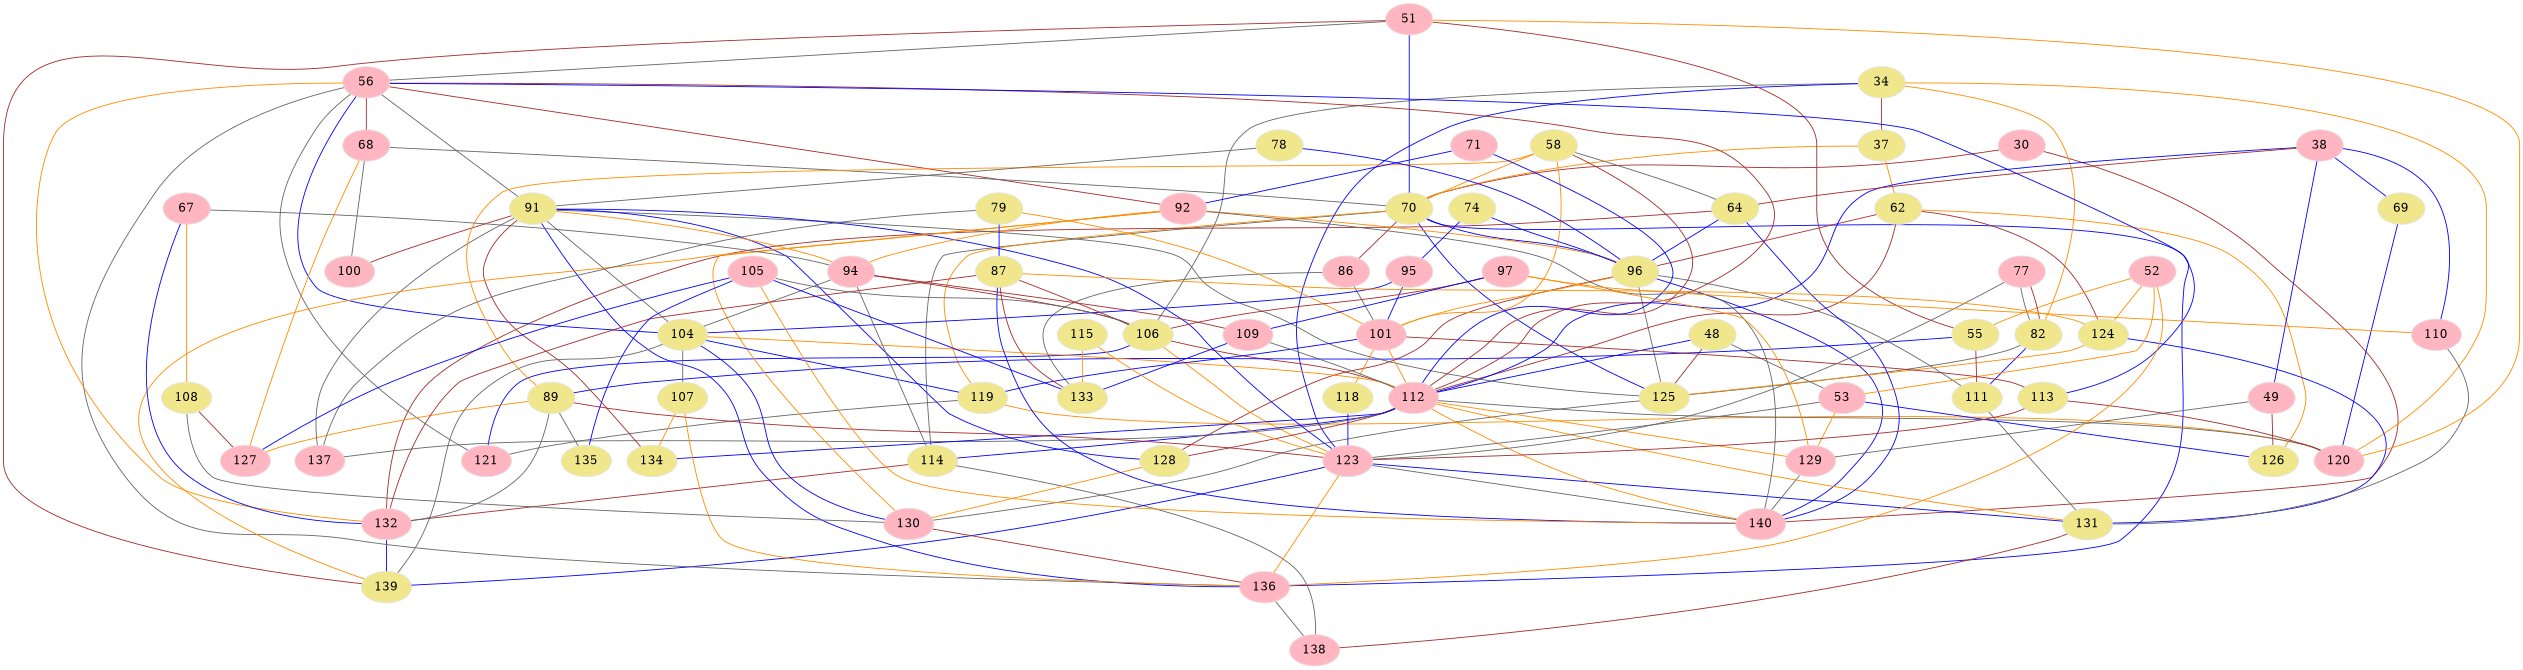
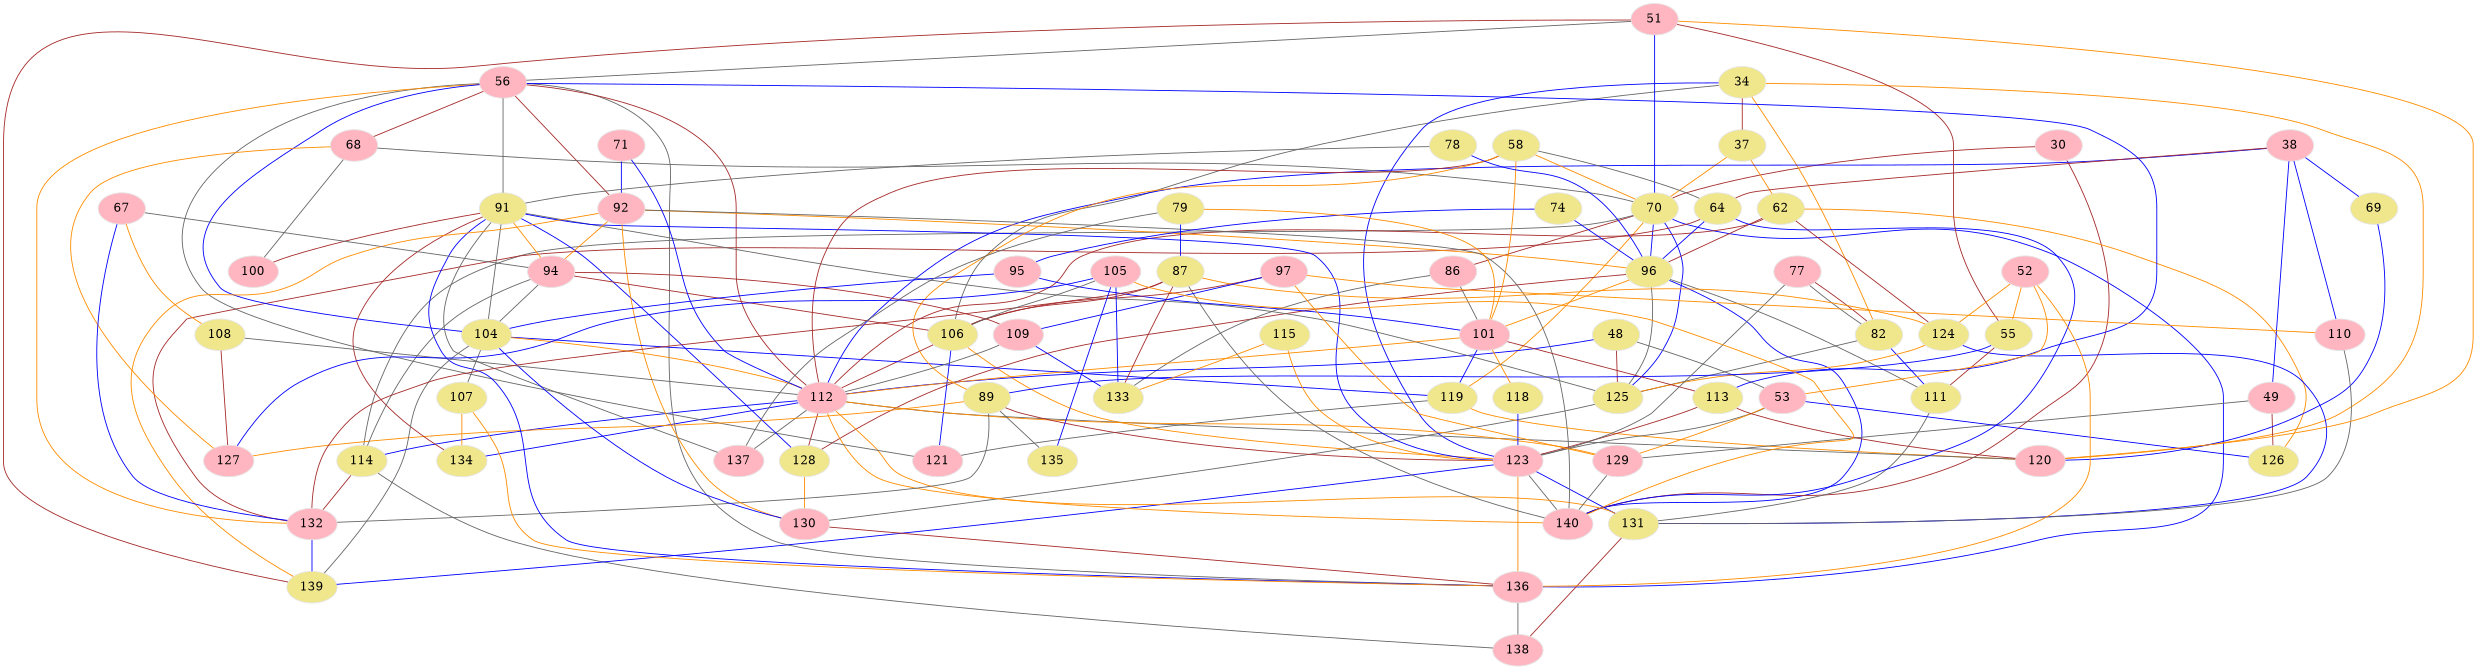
edge "108" -- "130": now "108" -- "112"
edge "87" -- "140": color blue -> gray40
